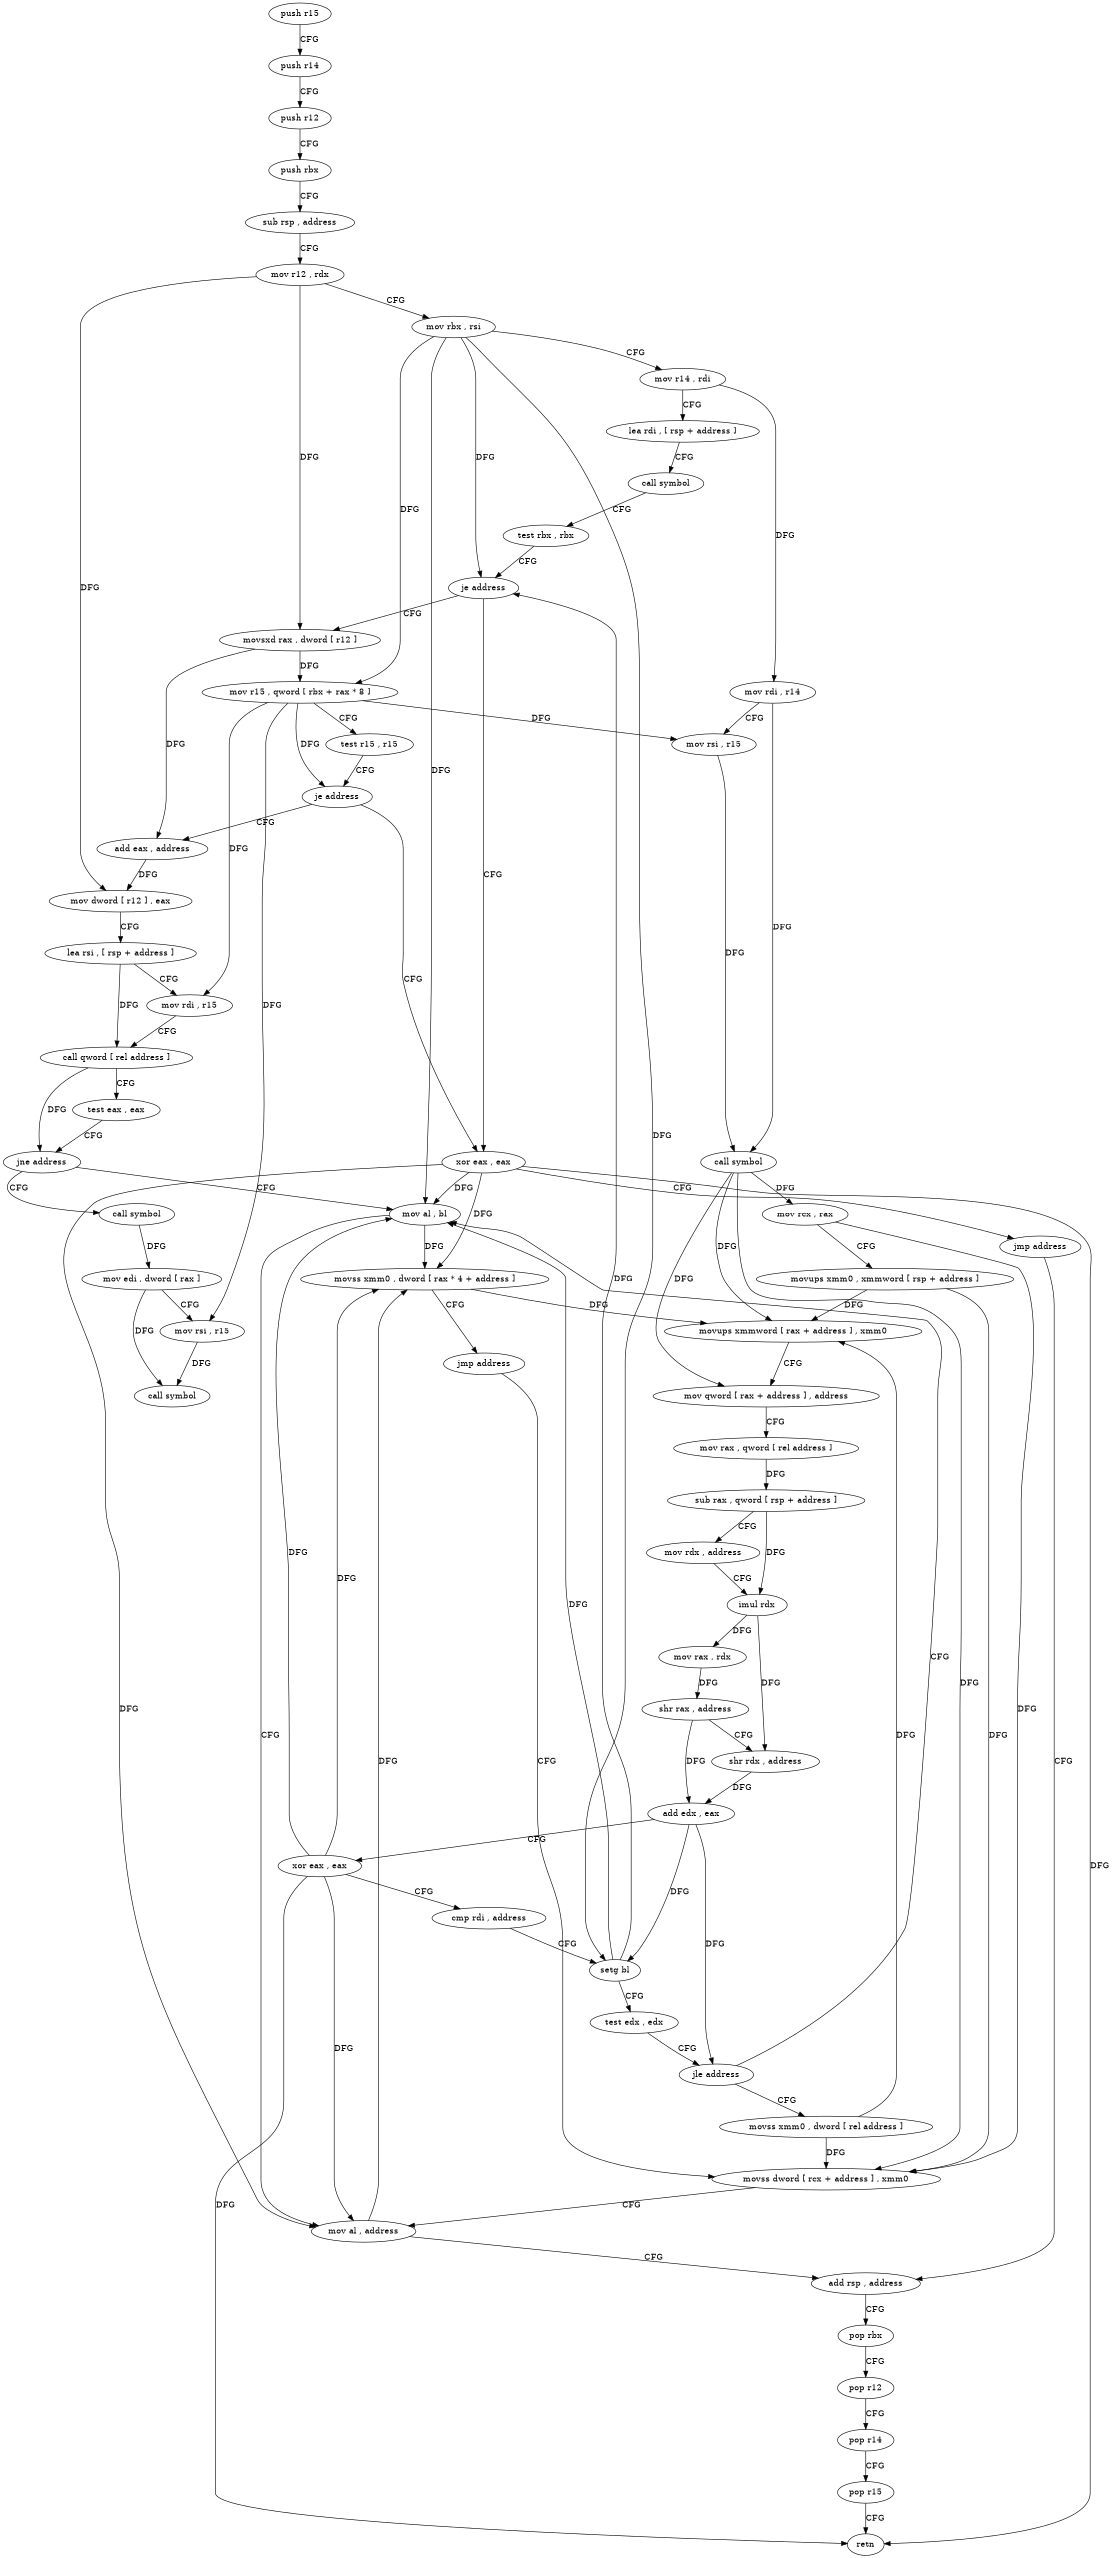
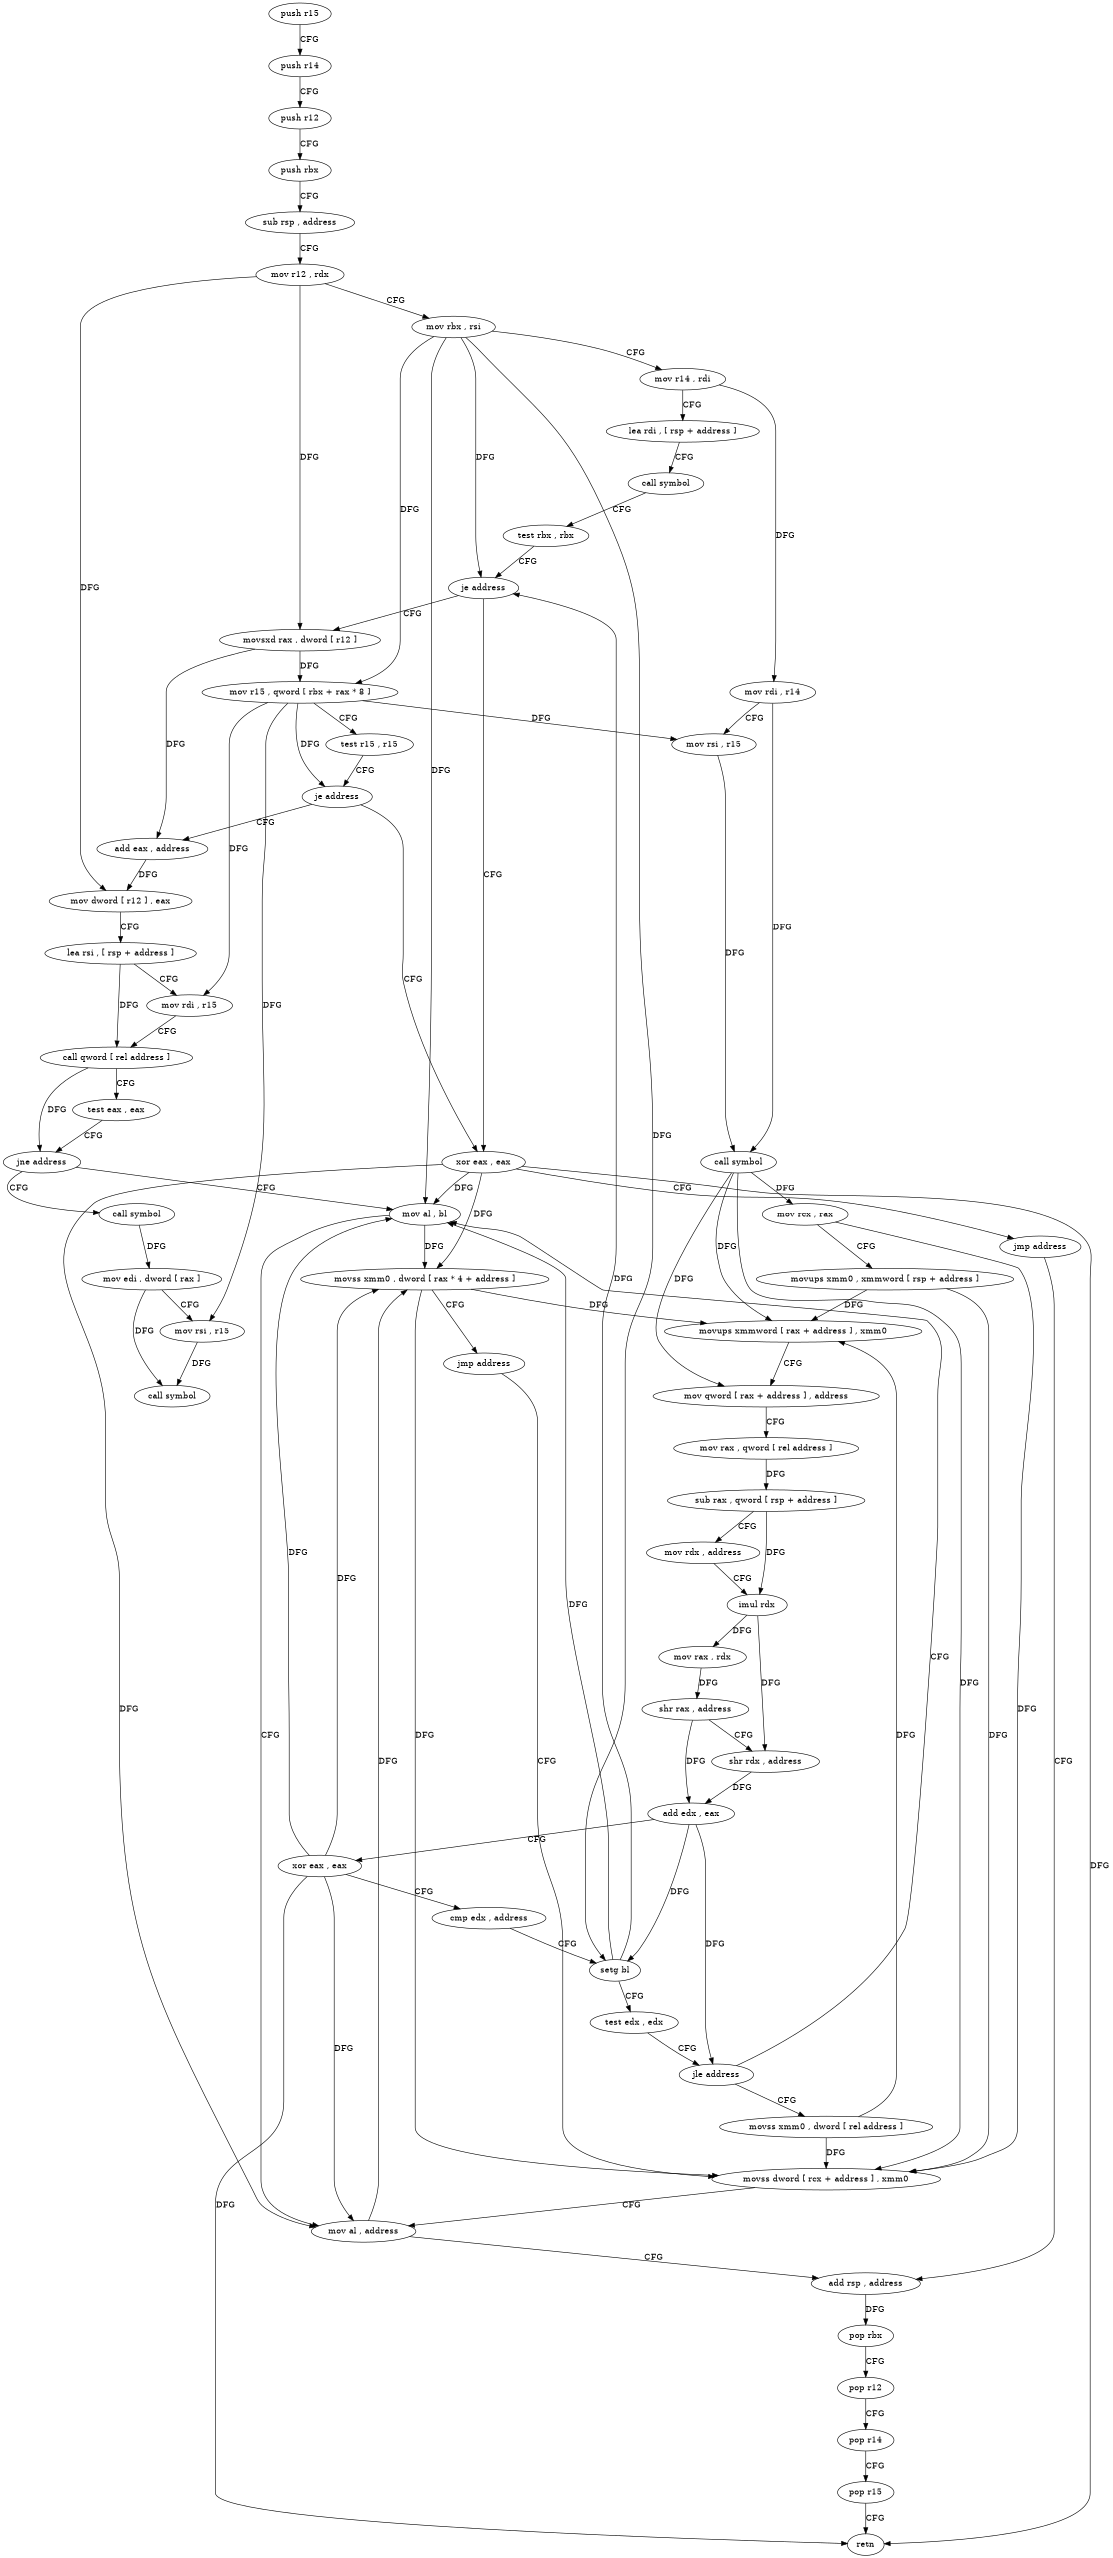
edge "movss xmm0 , dword [ rax * 4 + address ]" -> "movss dword [ rcx + address ] , xmm0": added, label "DFG"
node "cmp rdi , address": label "cmp rdi , address" -> "cmp edx , address"
edge "add rsp , address" -> "pop rbx": label "CFG" -> "DFG"
